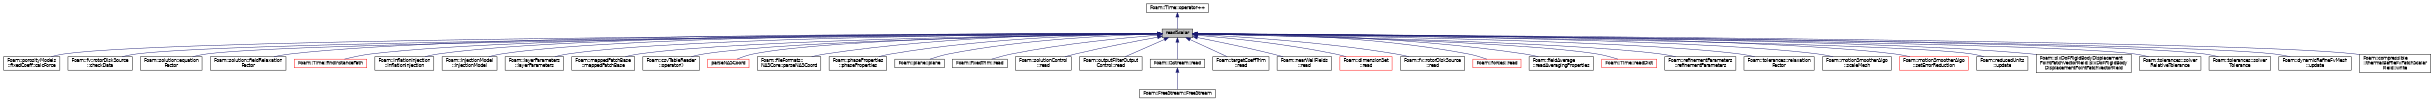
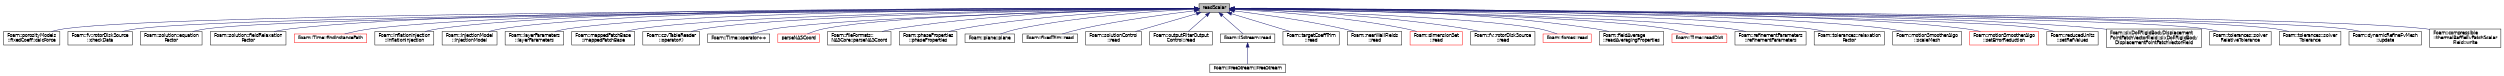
edge "readScalar" -> "Foam::Time::operator++": reversed
node "Foam::reducedUnits ::update": label "Foam::reducedUnits ::update" -> "Foam::reducedUnits ::setRefValues"
